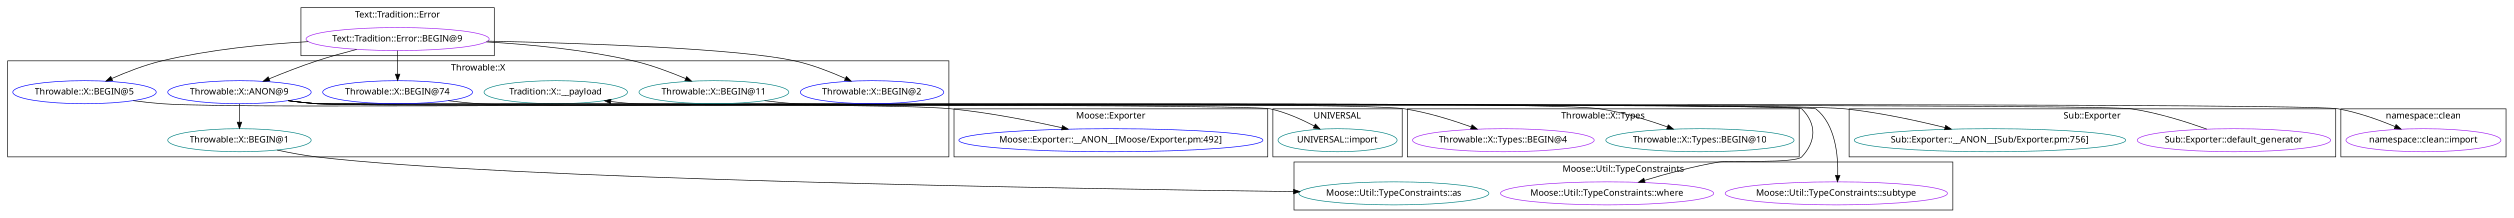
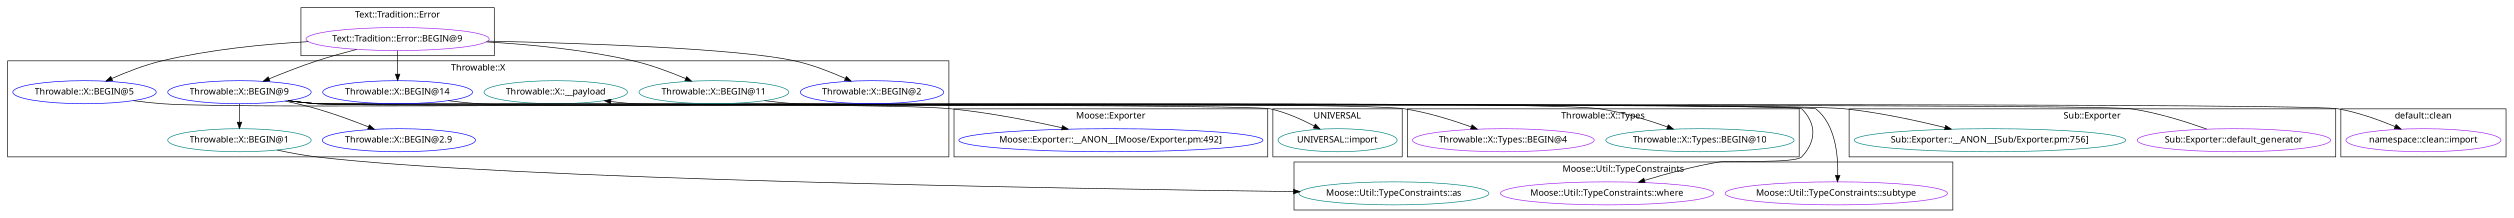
node "Throwable::X::ANON@9": label "Throwable::X::ANON@9" -> "Throwable::X::BEGIN@9"
node "Throwable::X::BEGIN@74": label "Throwable::X::BEGIN@74" -> "Throwable::X::BEGIN@14"
node "Tradition::X::__payload": label "Tradition::X::__payload" -> "Throwable::X::__payload"
cluster "namespace::clean": label "namespace::clean" -> "default::clean"
node "Throwable::X::BEGIN@2.9": added
